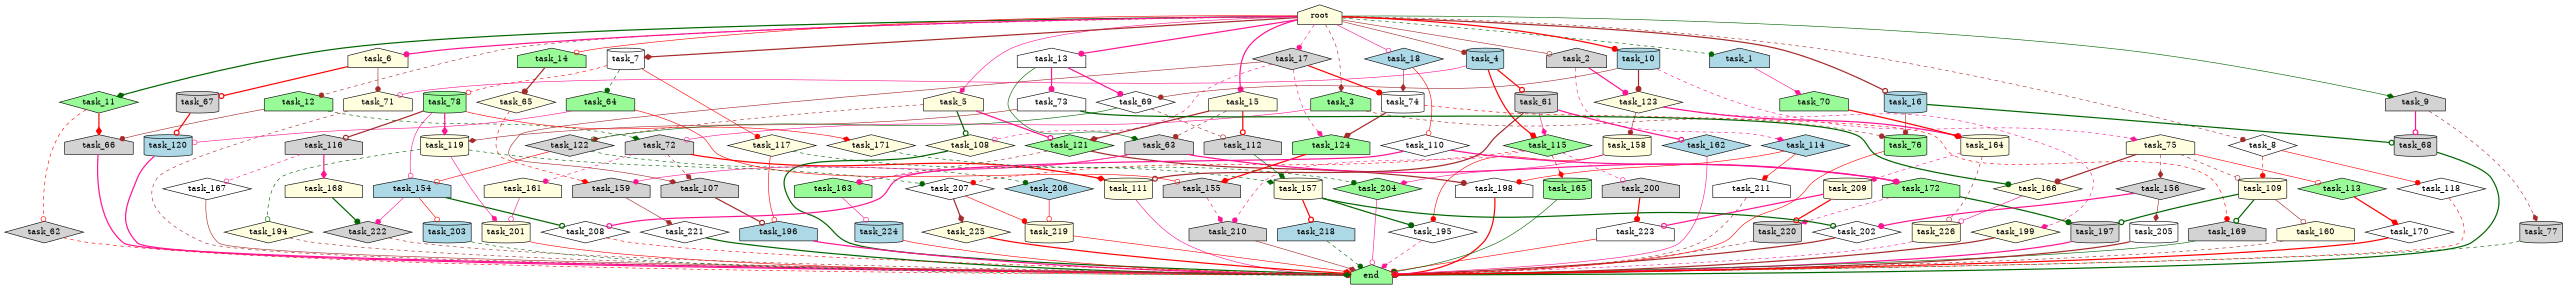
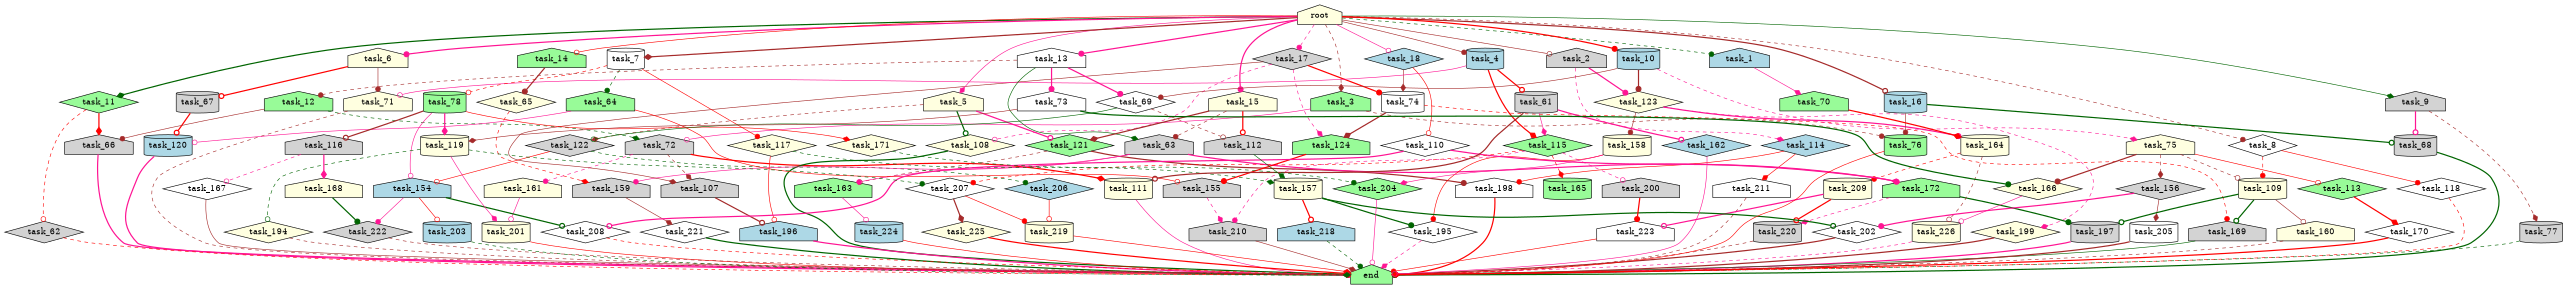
edge "root" -> "task_12": now "task_13" -> "task_12"
edge "task_164" -> "task_209": color deeppink -> red
edge "task_124" -> "task_155": arrowhead diamond -> dot
edge "task_165" -> "end": removed
